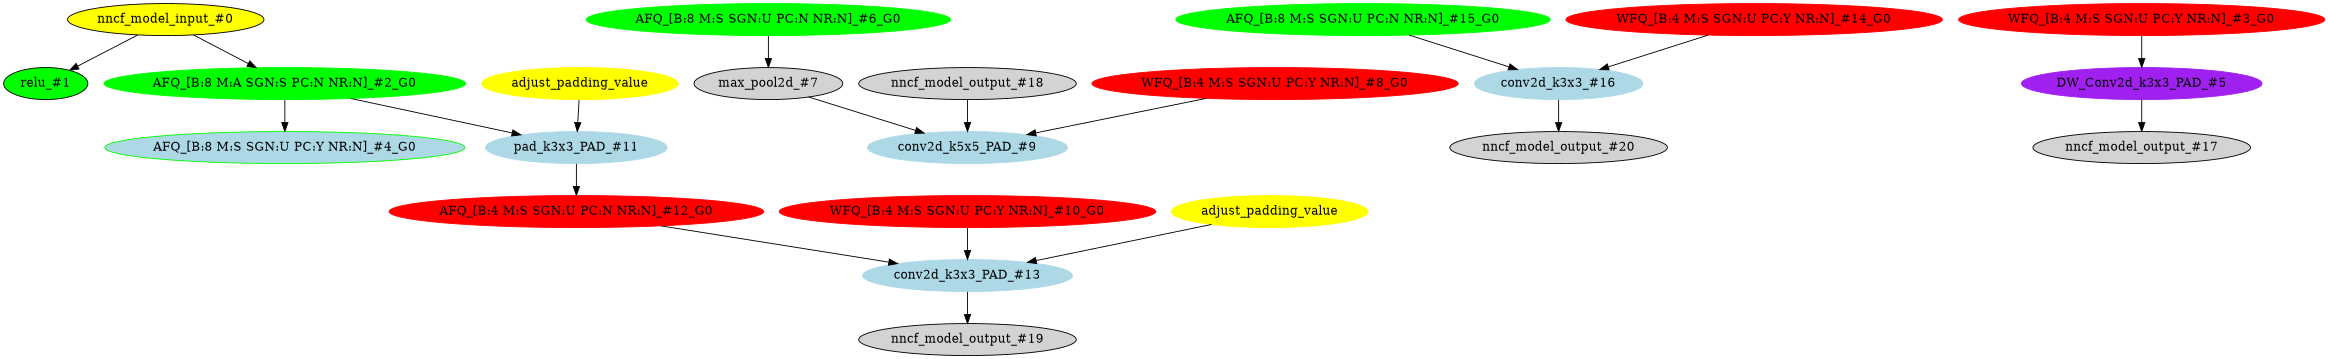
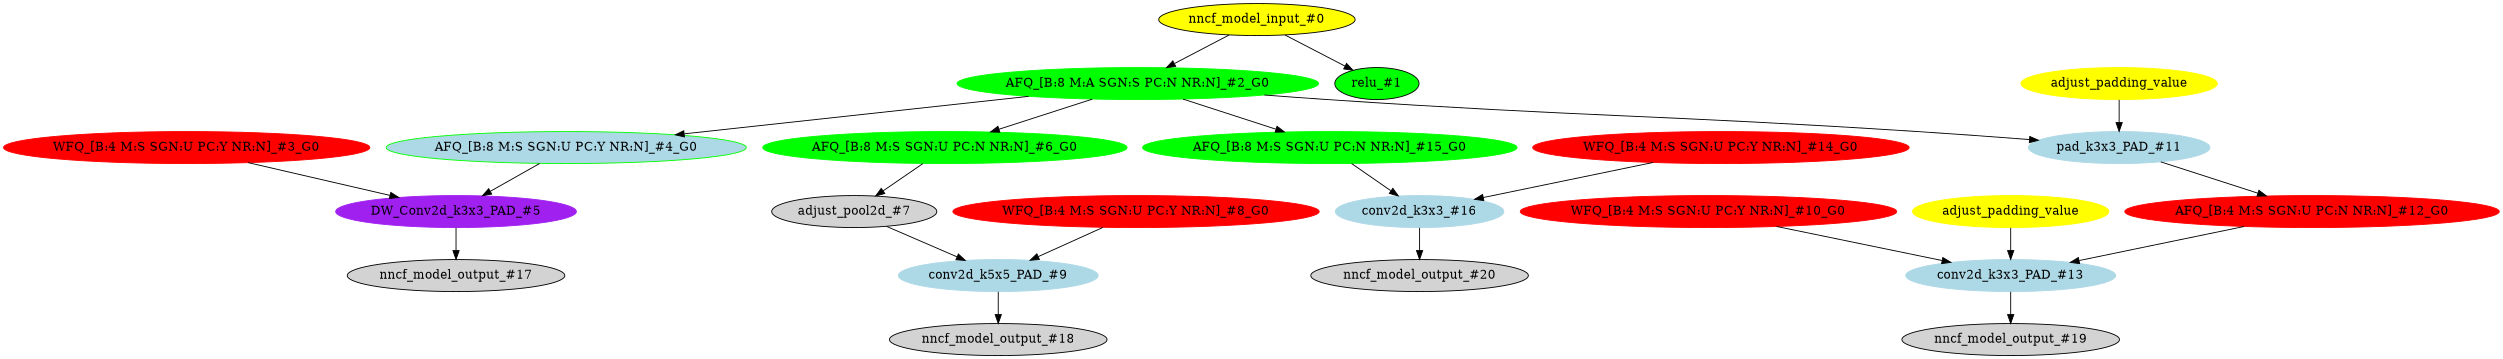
node "max_pool2d_#7": label "max_pool2d_#7" -> "adjust_pool2d_#7"
edge "nncf_model_output_#18" -> "conv2d_k5x5_PAD_#9": reversed
edge "AFQ_[B:8 M:A SGN:S PC:N NR:N]_#2_G0" -> "AFQ_[B:8 M:S SGN:U PC:N NR:N]_#6_G0": added
edge "AFQ_[B:8 M:A SGN:S PC:N NR:N]_#2_G0" -> "AFQ_[B:8 M:S SGN:U PC:N NR:N]_#15_G0": added
edge "AFQ_[B:8 M:S SGN:U PC:Y NR:N]_#4_G0" -> "DW_Conv2d_k3x3_PAD_#5": added
